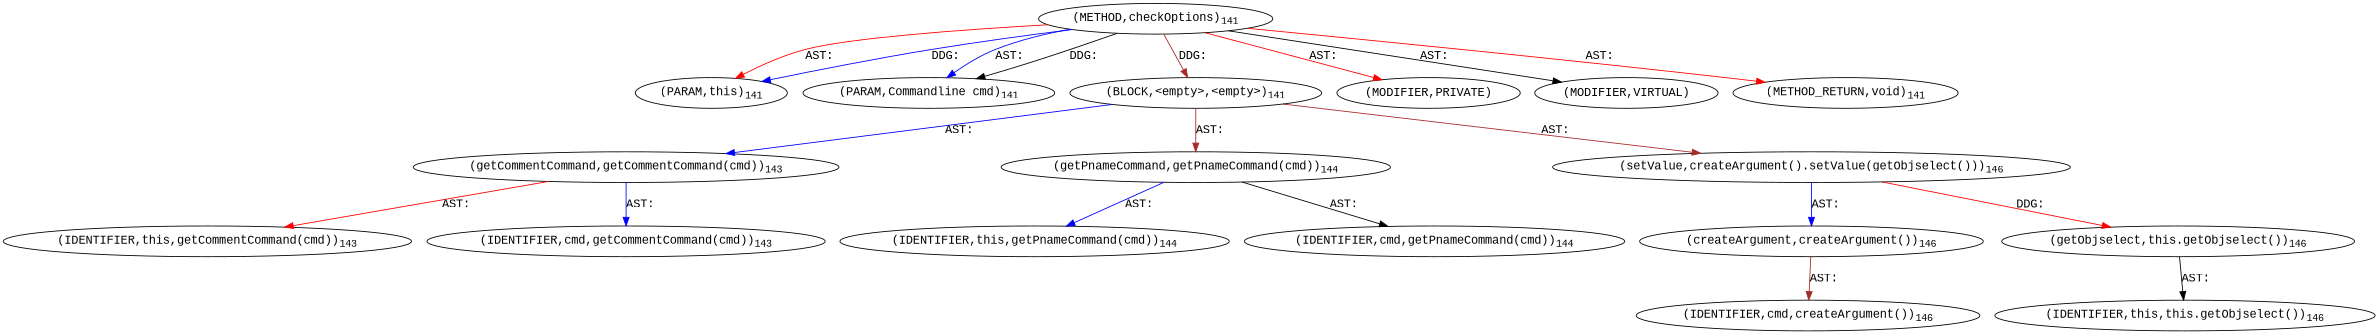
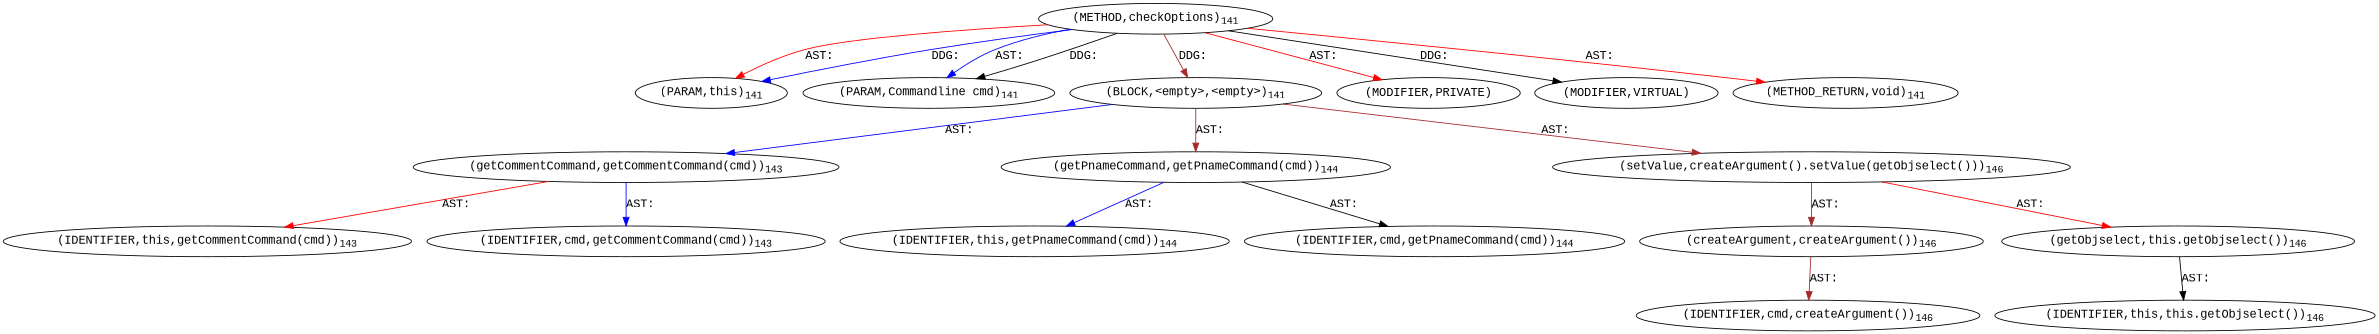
edge "(METHOD,checkOptions)" -> "(MODIFIER,VIRTUAL)": label "AST: " -> "DDG: "
edge "(setValue,createArgument().setValue(getObjselect()))" -> "(createArgument,createArgument())": color blue -> brown
edge "(setValue,createArgument().setValue(getObjselect()))" -> "(getObjselect,this.getObjselect())": label "DDG: " -> "AST: "
